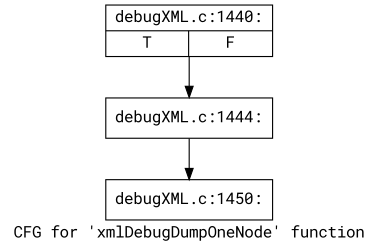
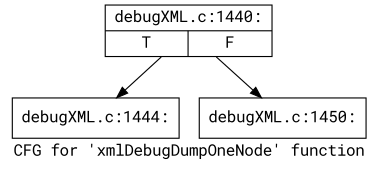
edge "debugXML.c:1444:" -> "debugXML.c:1450:": now "debugXML.c:1440:" -> "debugXML.c:1450:"
